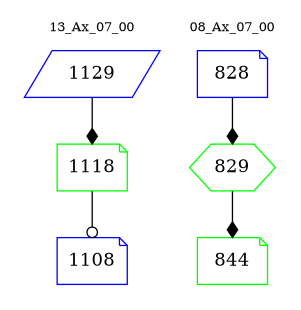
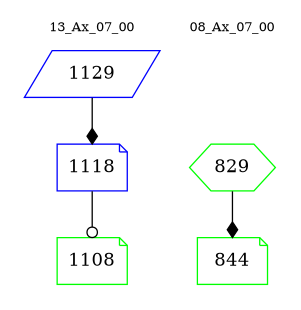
node "828": removed
node "1118": color green -> blue
node "1108": color blue -> green
